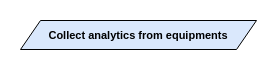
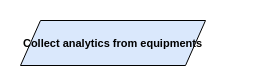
node "Collect analytics from equipments": size 236x29 -> 185x45
